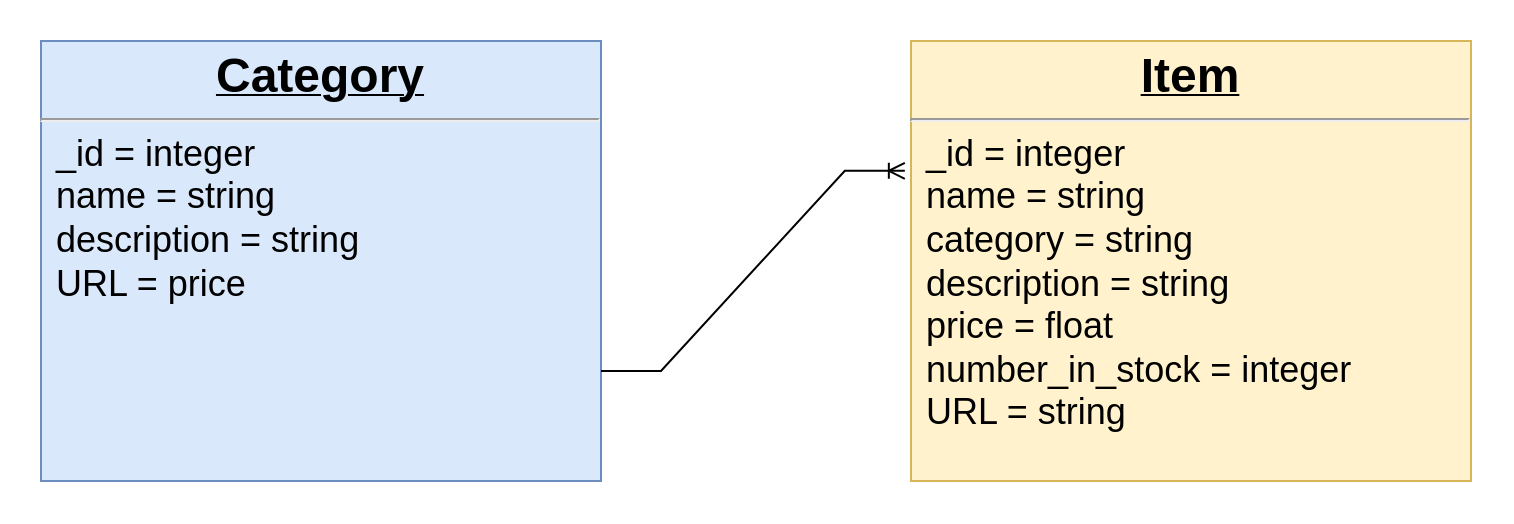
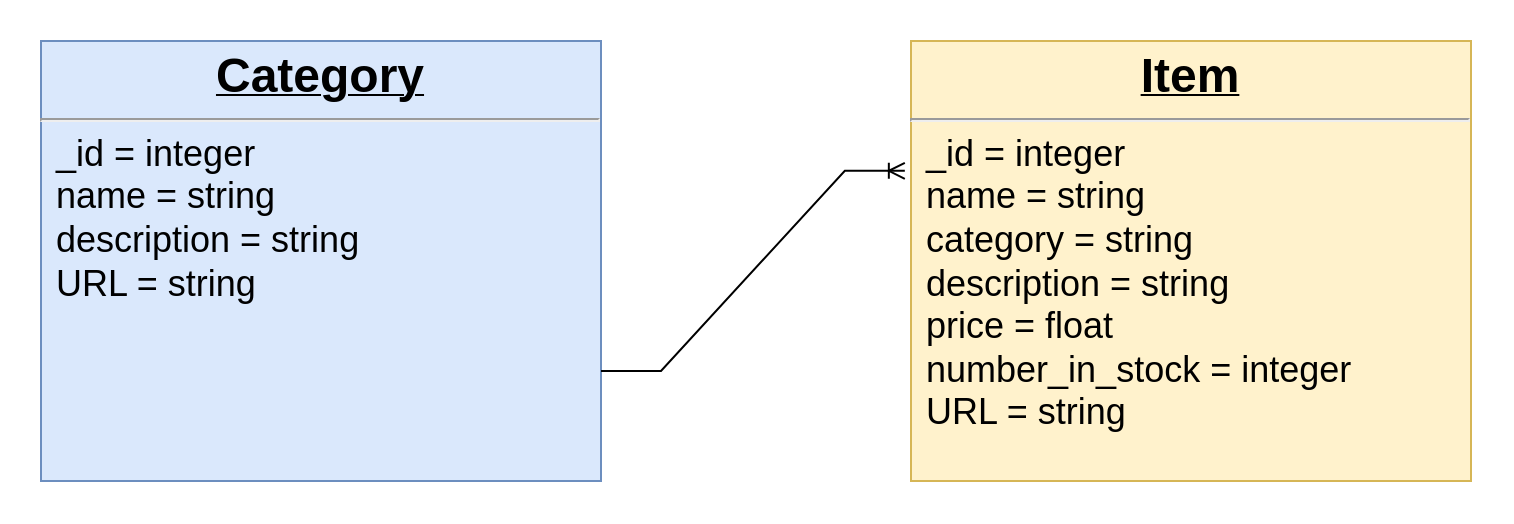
node "Category _id = integer name = string description = string URL = price": label "Category _id = integer name = string description = string URL = price" -> "Category _id = integer name = string description = string URL = string"
